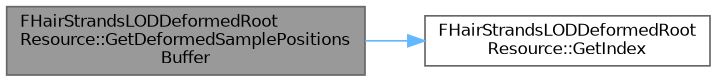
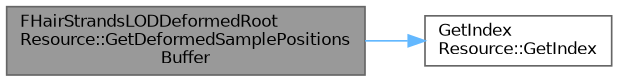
node "FHairStrandsLODDeformedRoot Resource::GetIndex": label "FHairStrandsLODDeformedRoot Resource::GetIndex" -> "GetIndex Resource::GetIndex"
